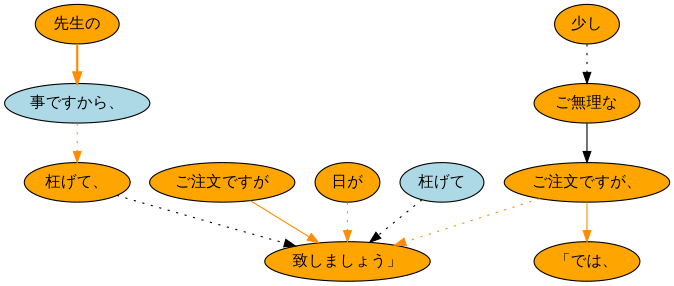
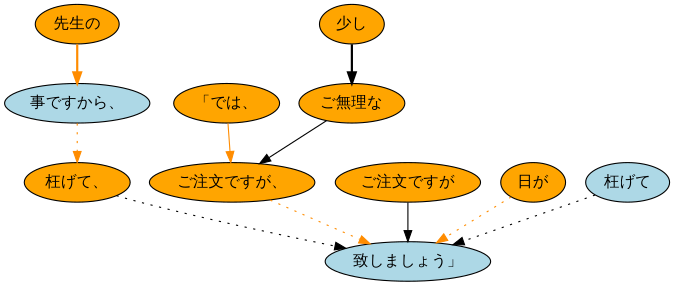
edge "少し" -> "ご無理な": style dotted -> bold
edge "ご注文ですが、" -> "「では、": reversed
edge "ご注文ですが" -> "致しましょう」": color darkorange -> black
node "致しましょう」": fillcolor orange -> lightblue
